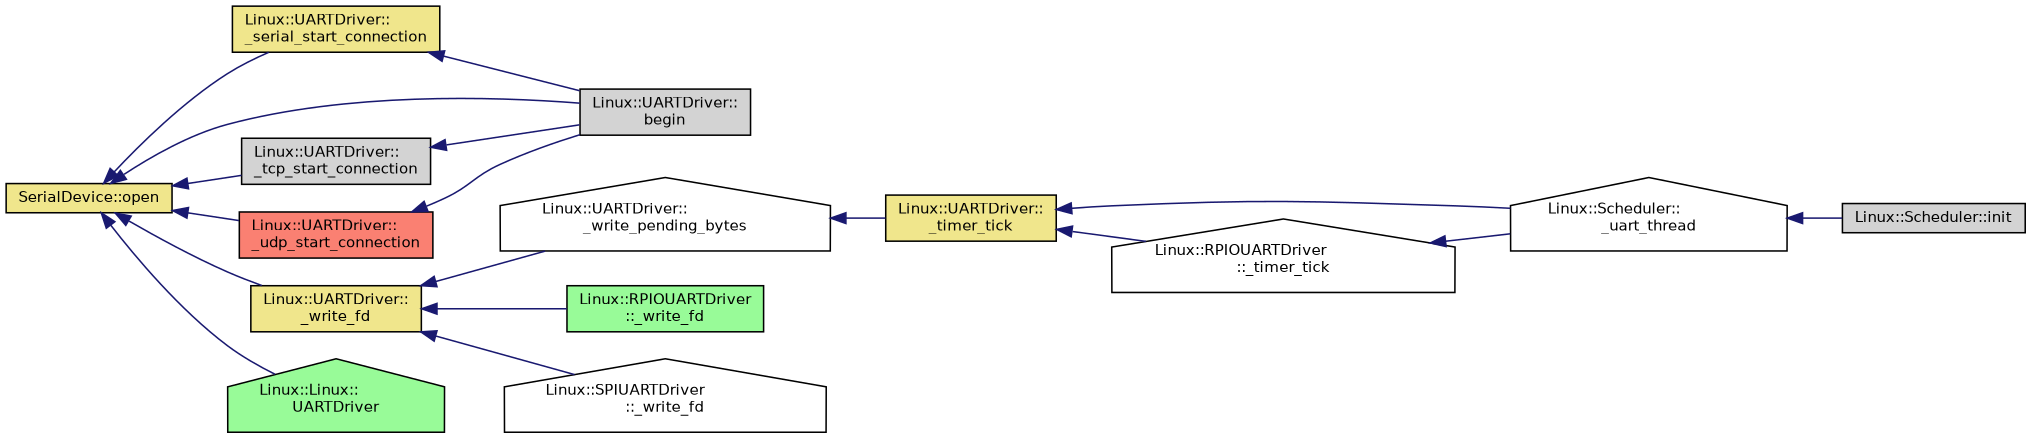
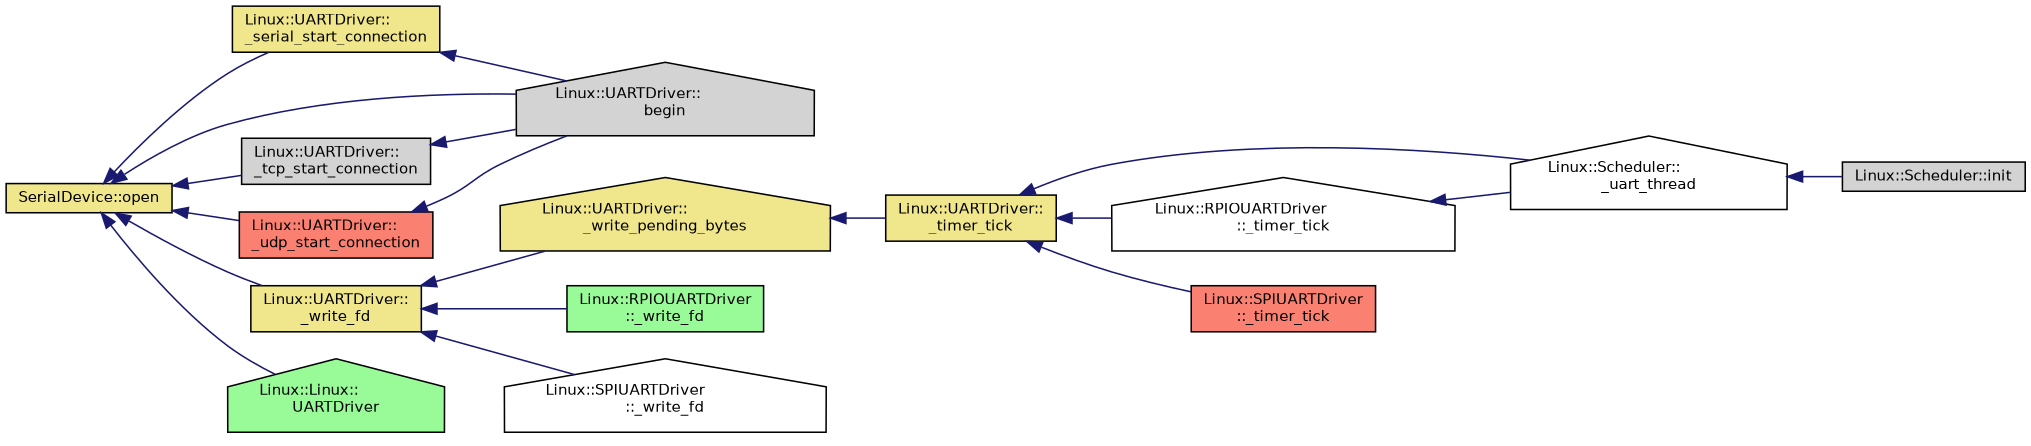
node "Linux::UARTDriver:: begin": shape box -> house
node "Linux::UARTDriver:: _write_pending_bytes": fillcolor white -> khaki
node "Linux::SPIUARTDriver ::_timer_tick": added
